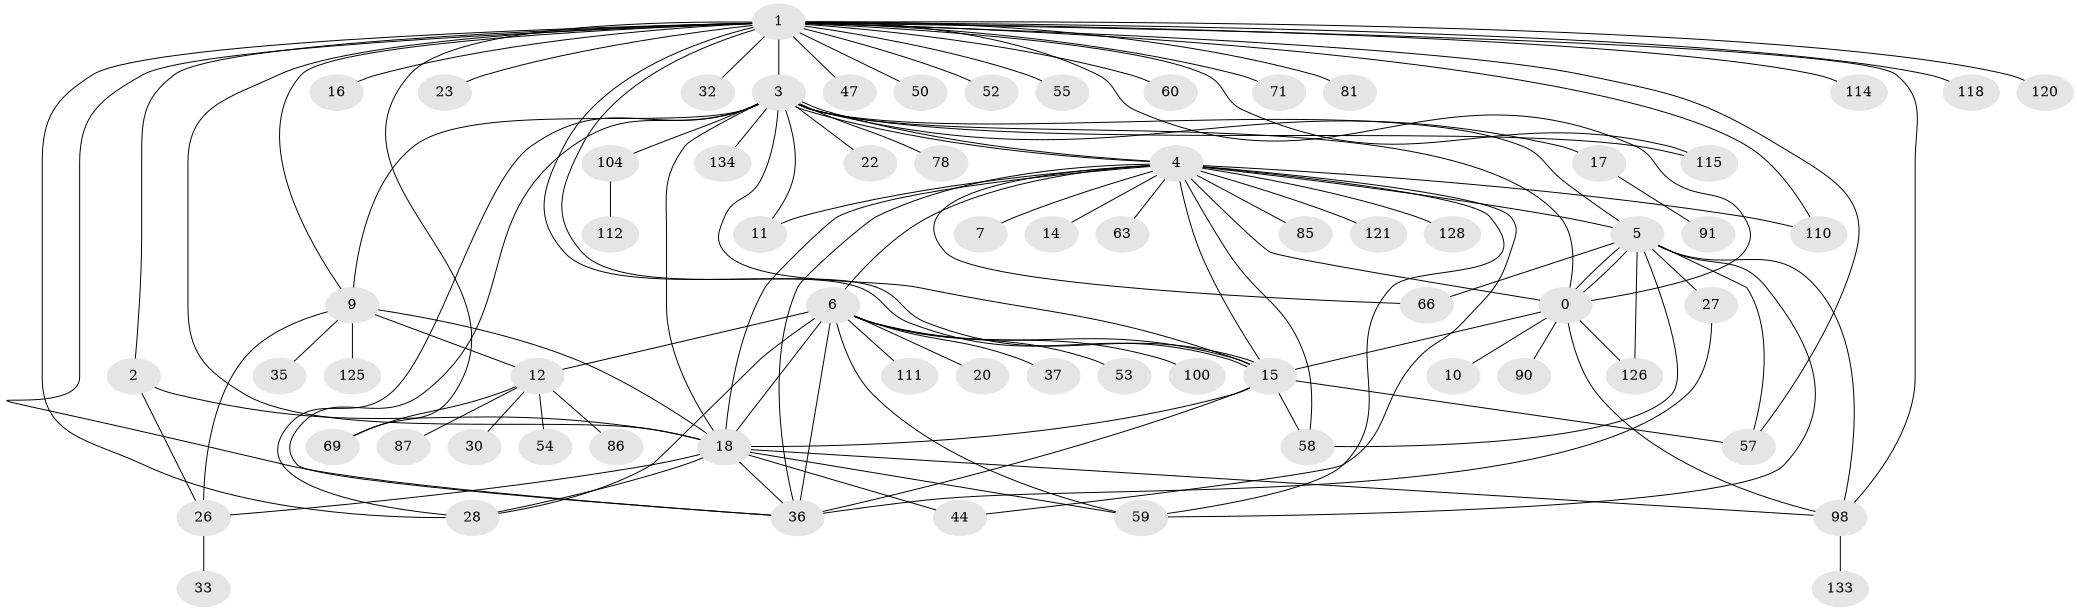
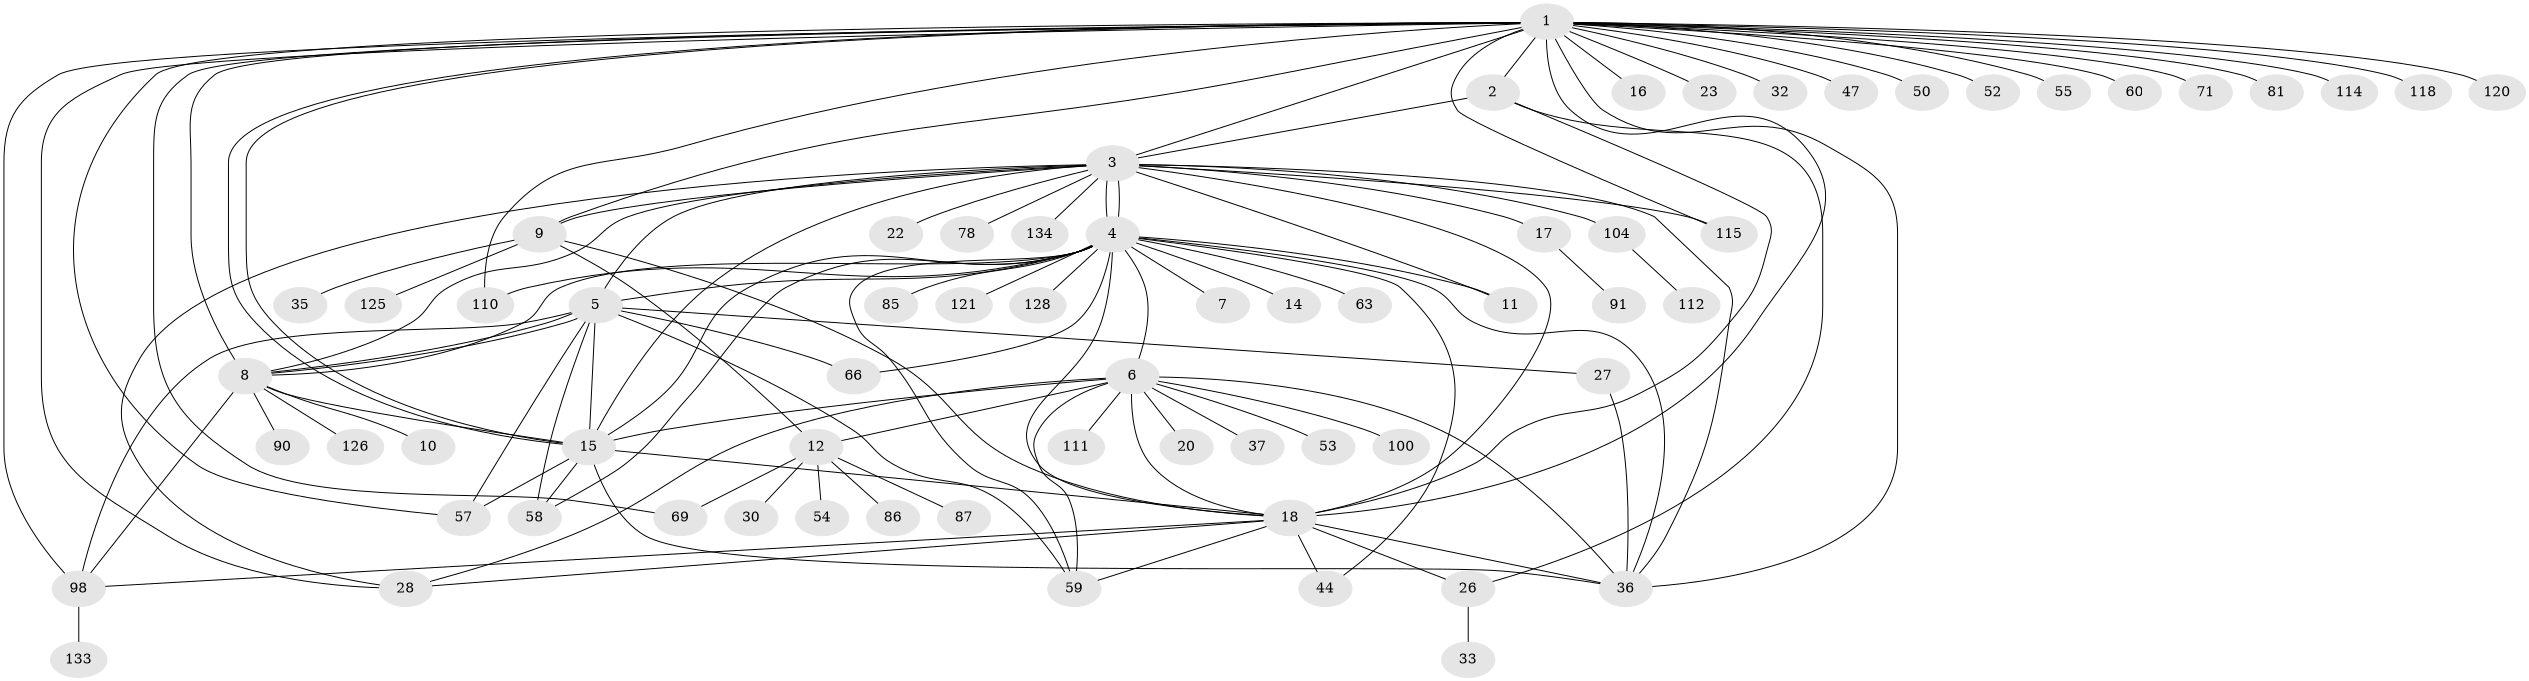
edge "2" -- "3": added
node "0": label "0" -> "8"
edge "5" -- "126": now "5" -- "15"
edge "9" -- "26": removed
